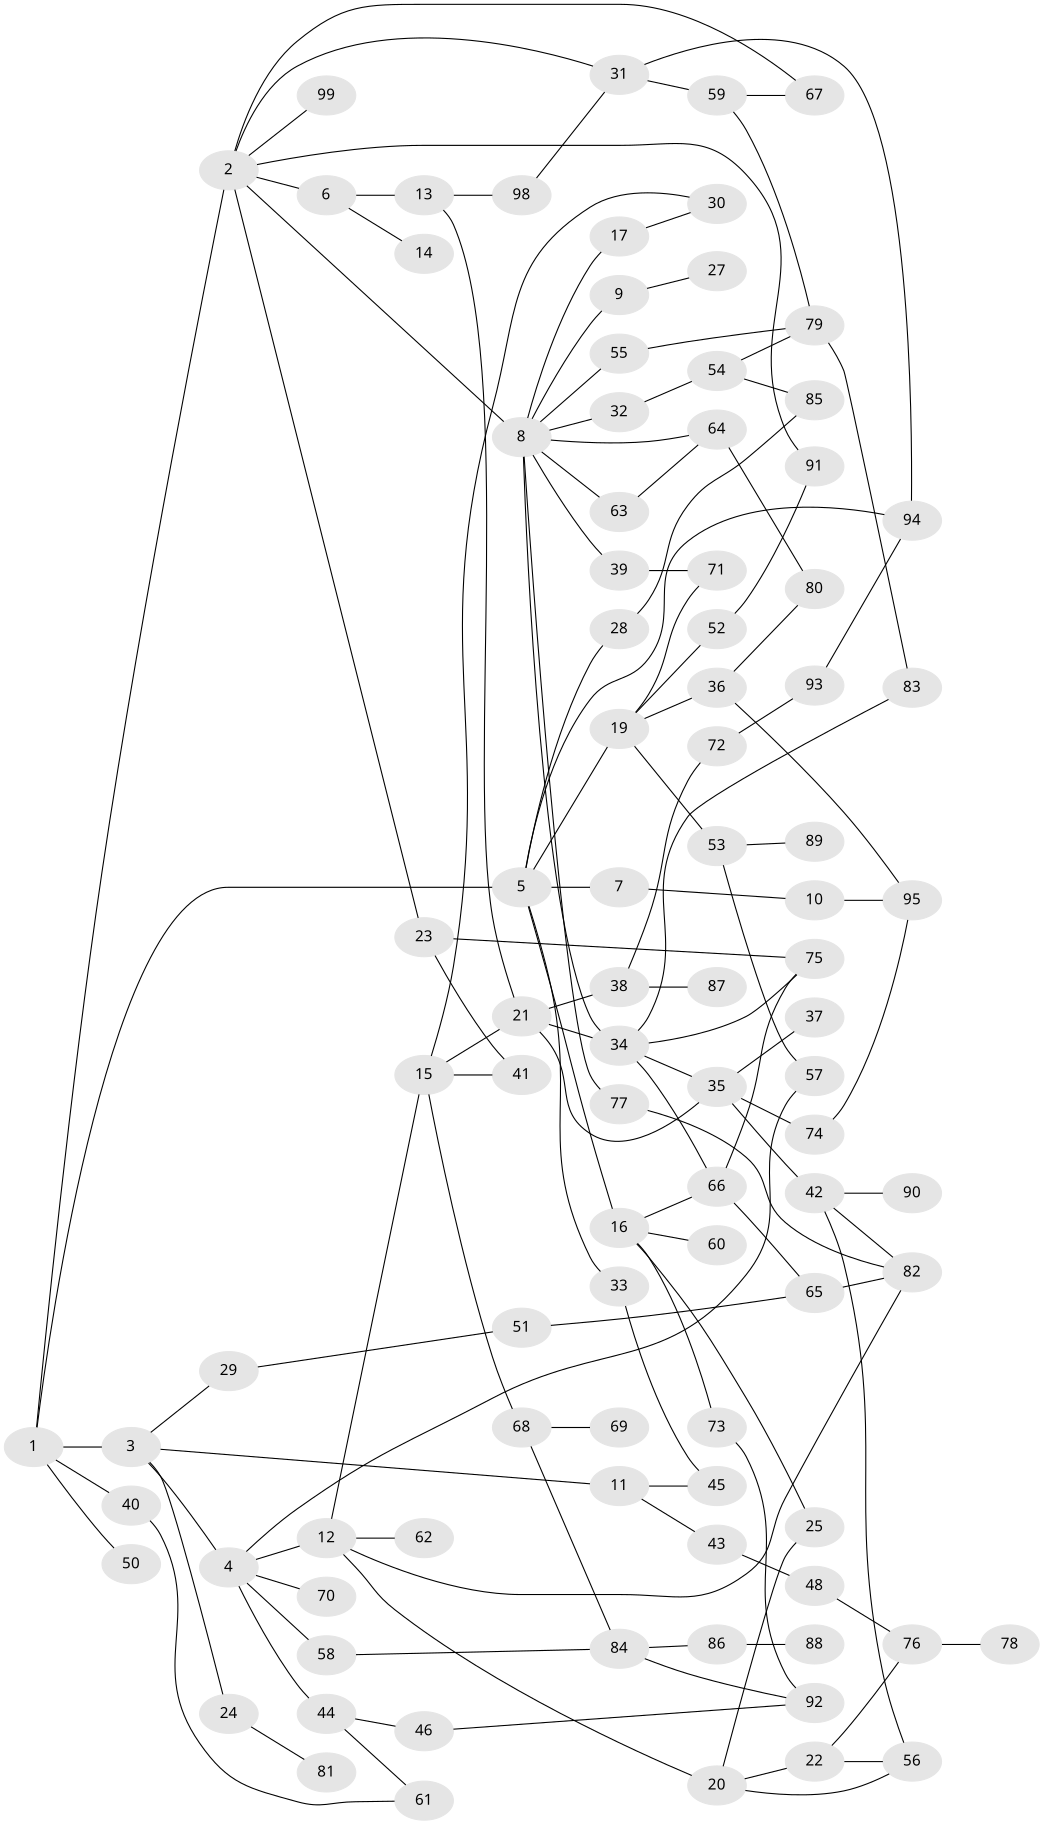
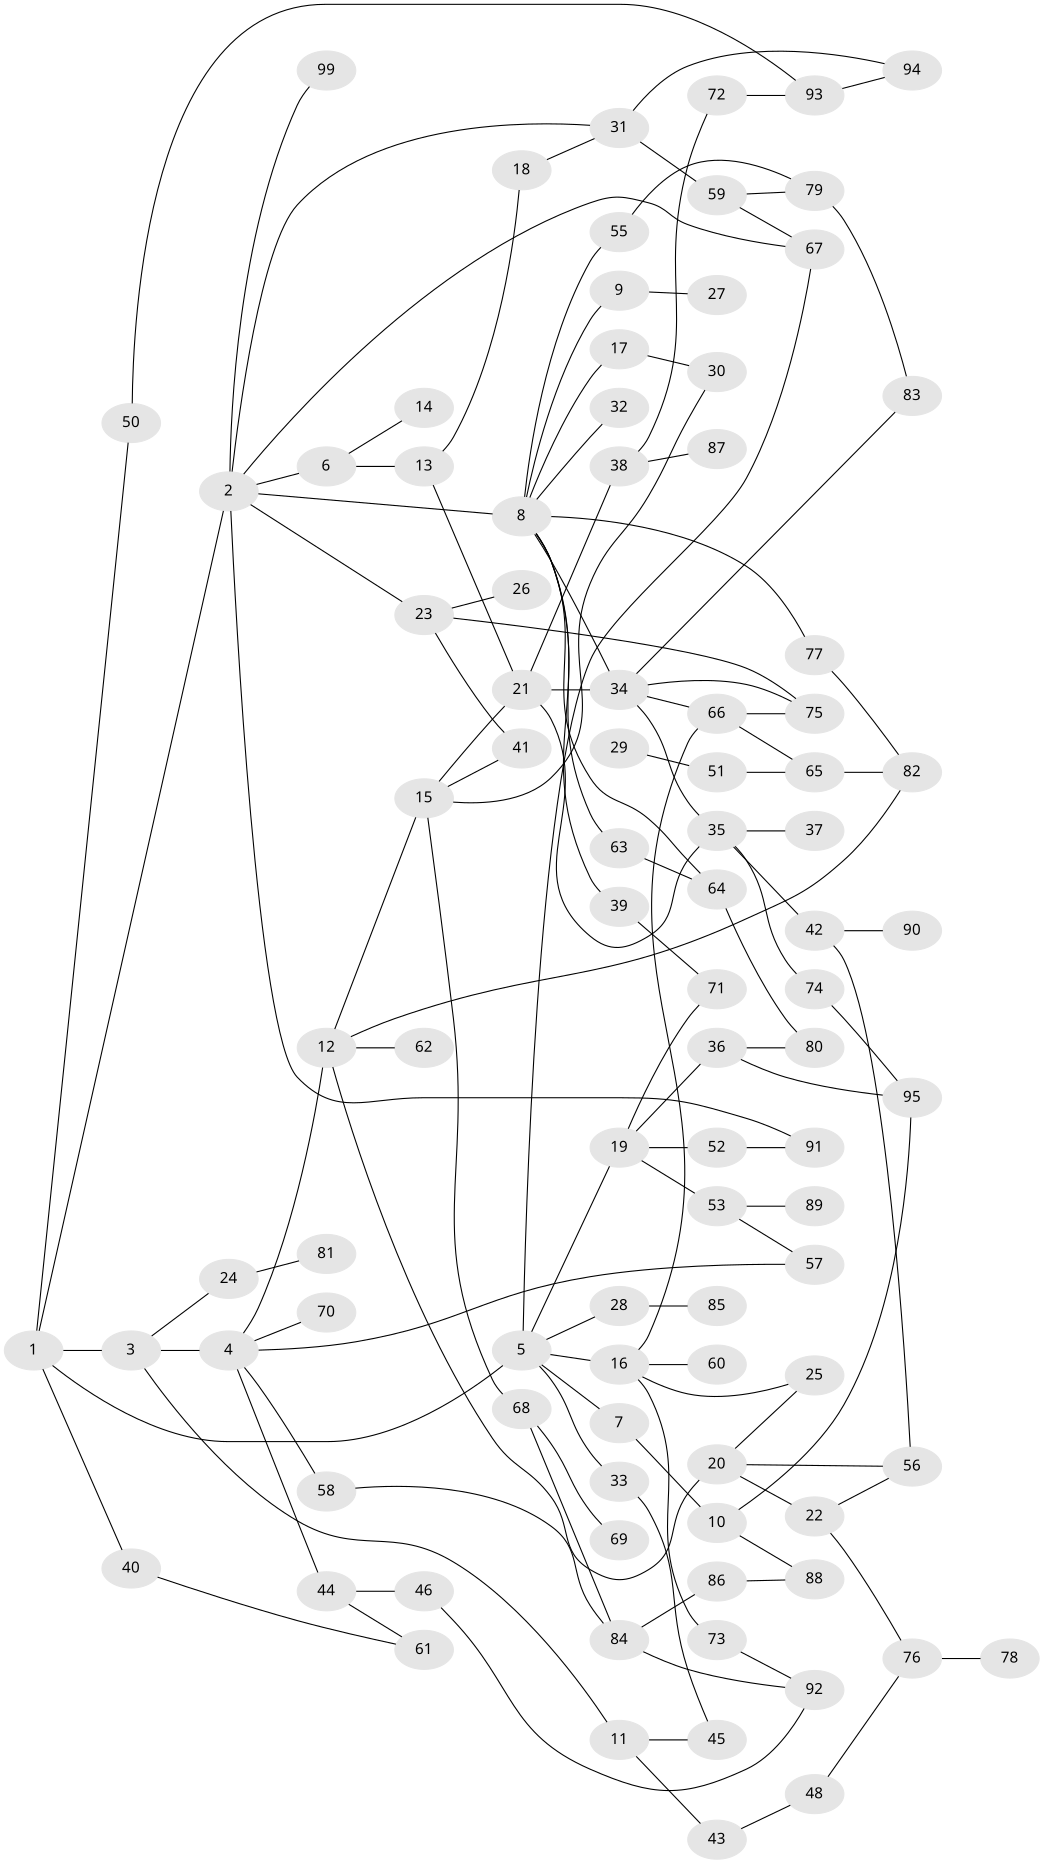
edge "93" -- "50": added
node "98": label "98" -> "18"
node "54": removed
node "26": added
edge "94" -- "5": now "67" -- "5"
edge "42" -- "82": removed
edge "29" -- "3": removed
edge "10" -- "88": added
